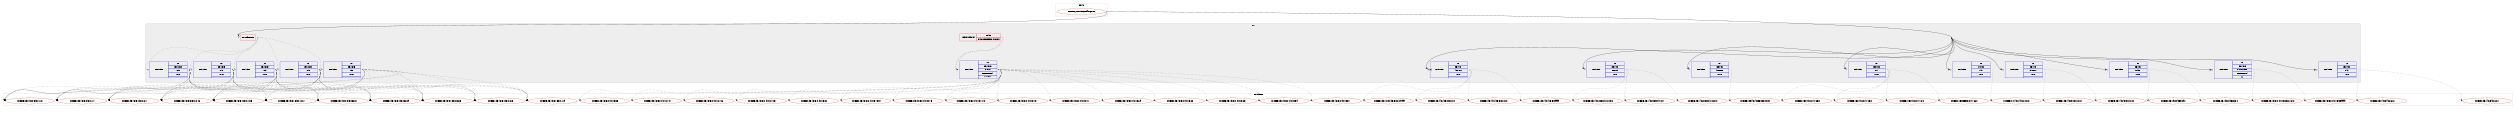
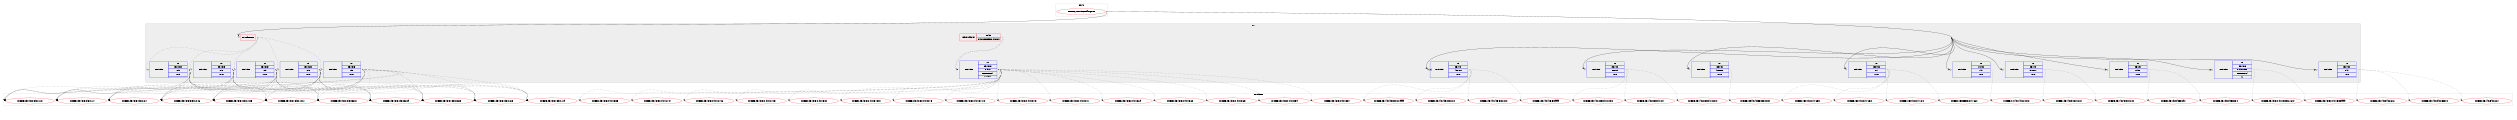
node "portage://dev-none/libevent-2.1.9999": label "portage://dev-none/libevent-2.1.9999" -> "portage://dev-libs/libevent-2.1.9999"
node "portage://dev-libs/glib-2.58.3-r1": added
